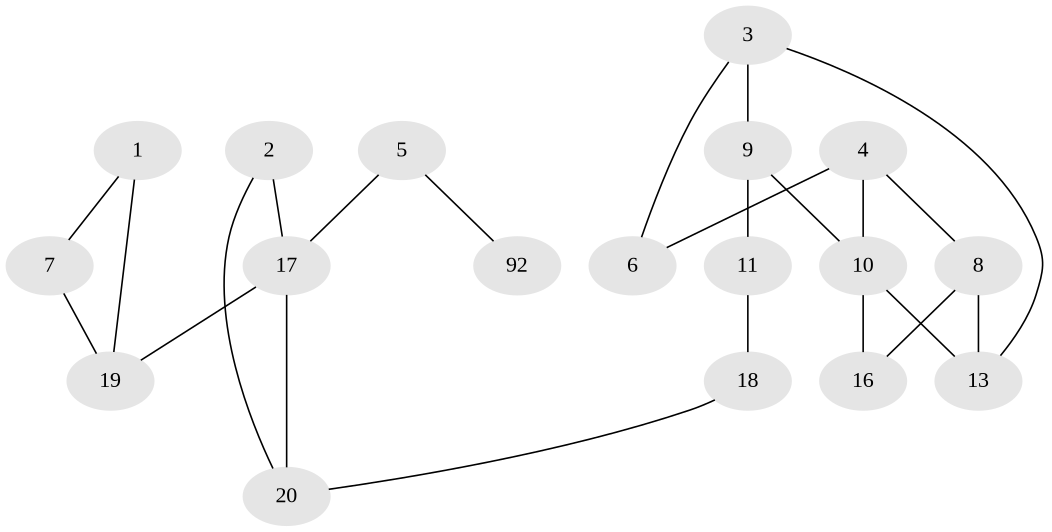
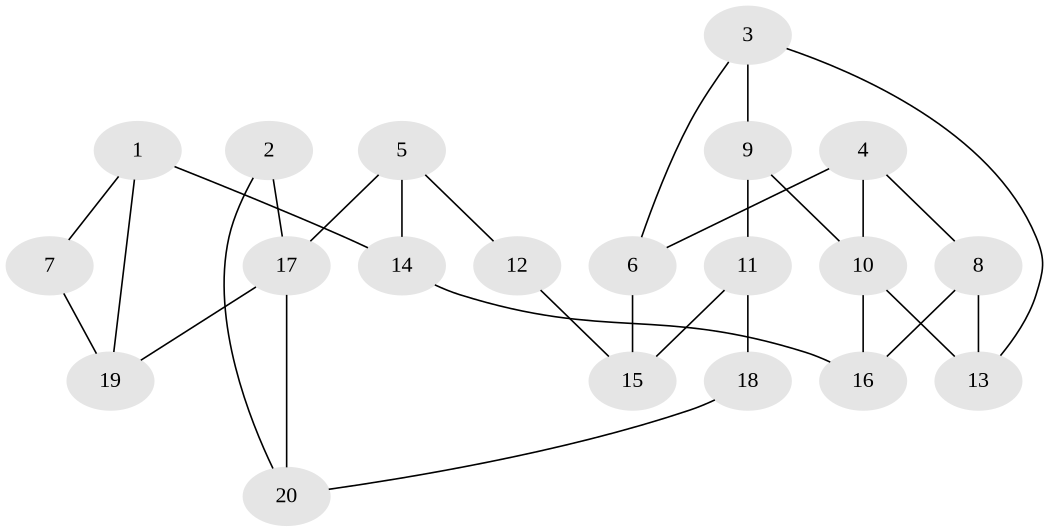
node "14": added
node "92": label "92" -> "12"
node "15": added
